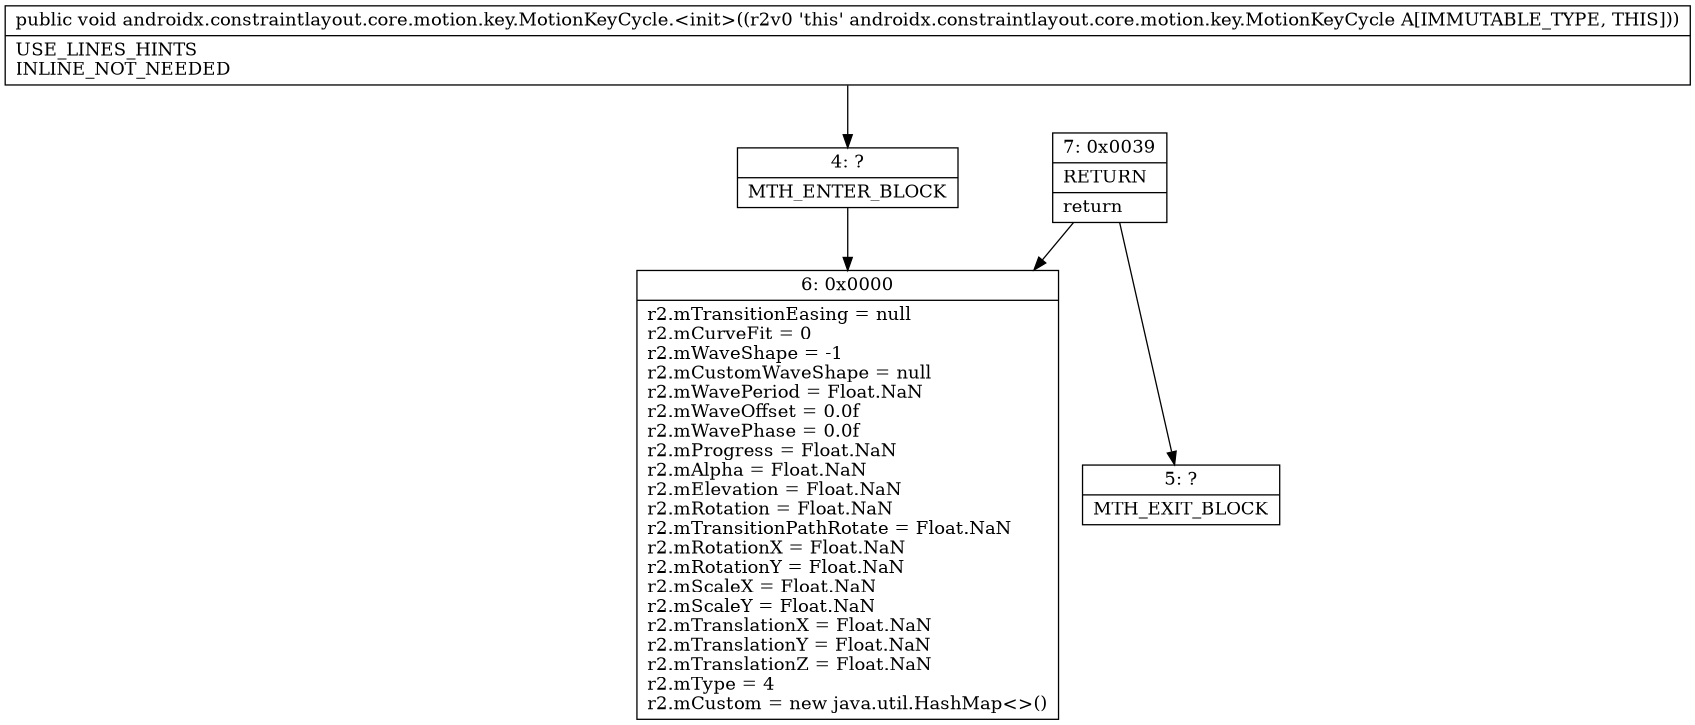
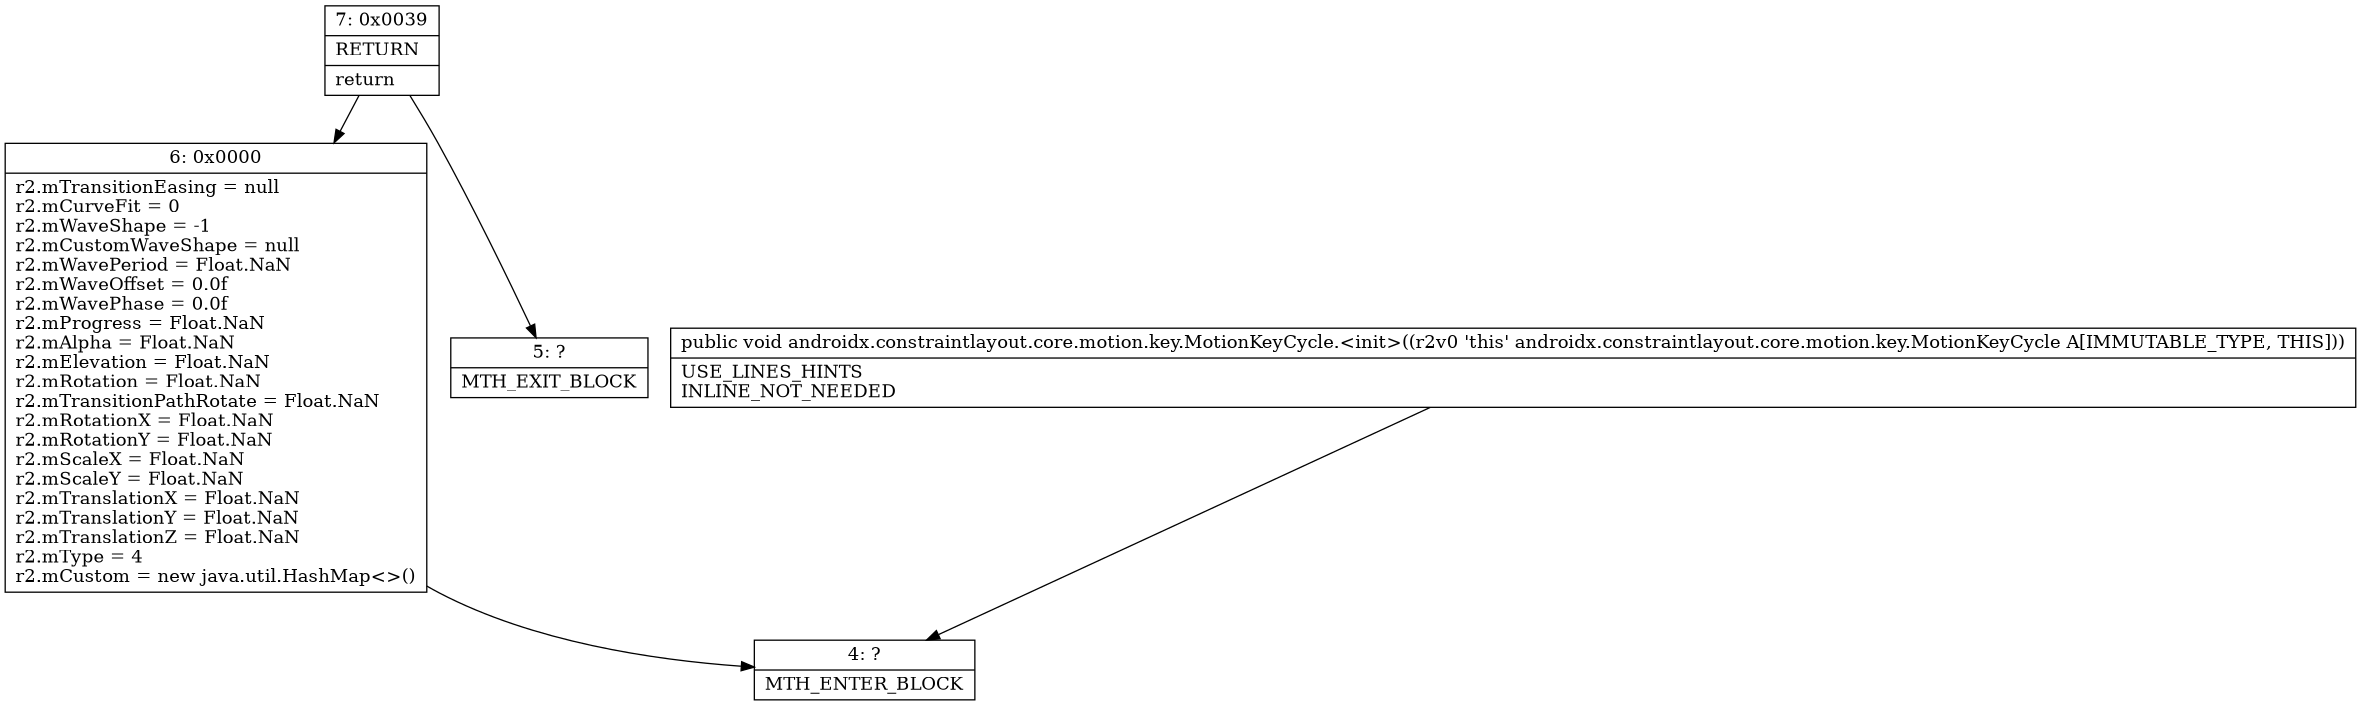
edge "4: ?" -> "6: 0x0000": reversed
